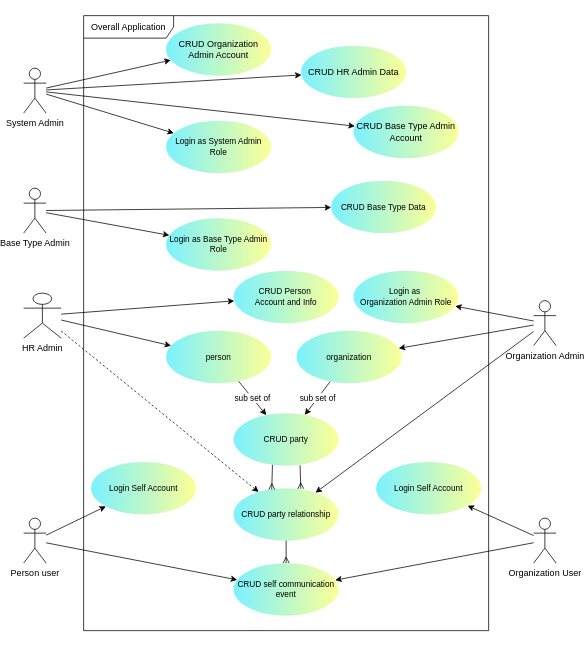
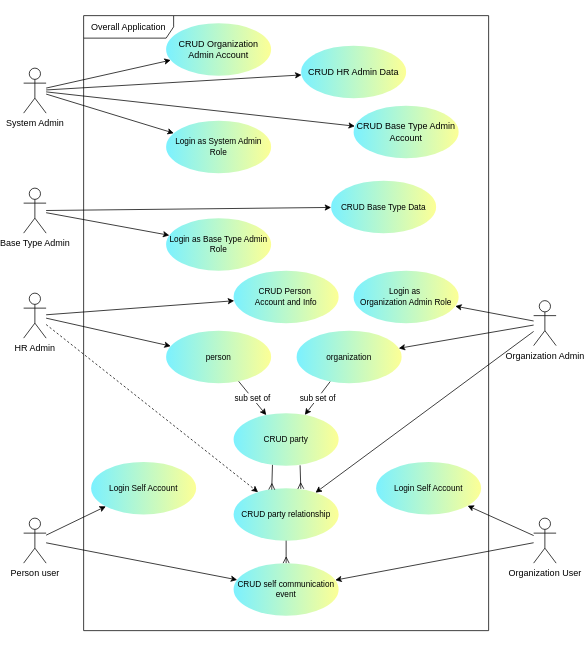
node "HR Admin": size 38x45 -> 23x45
